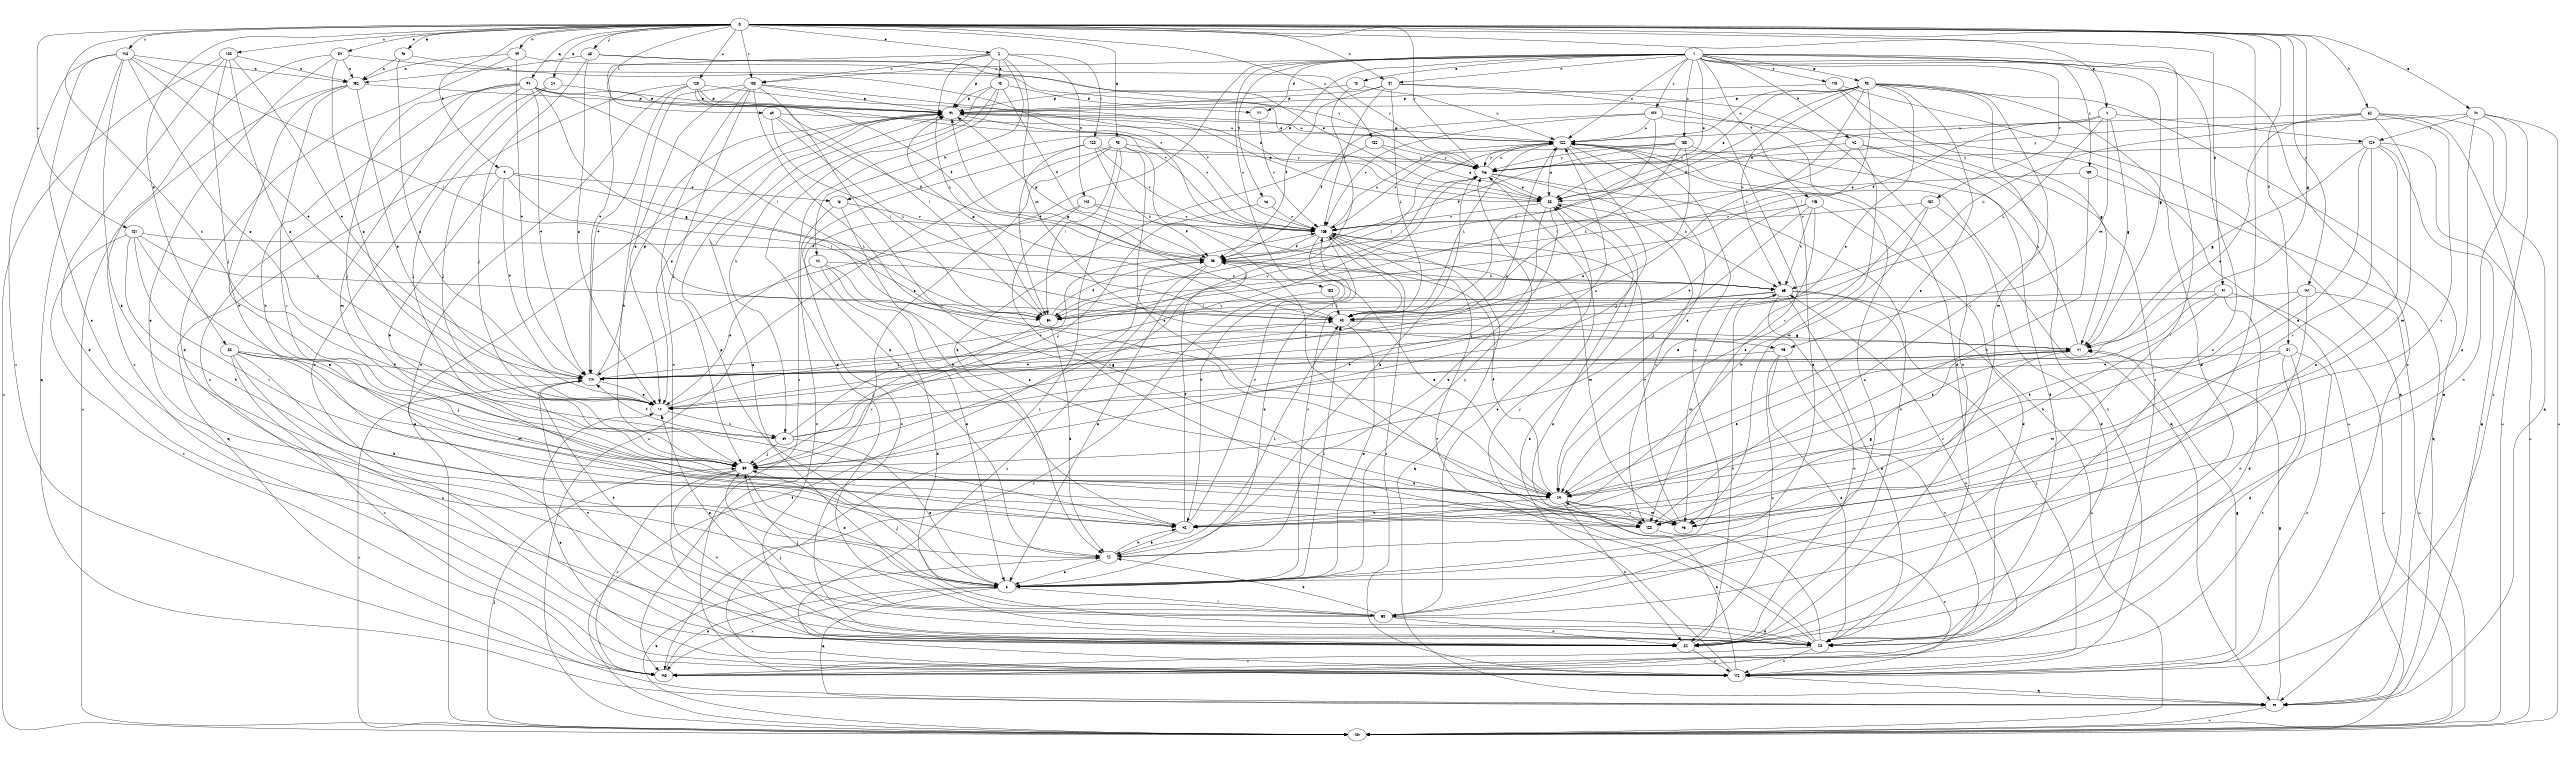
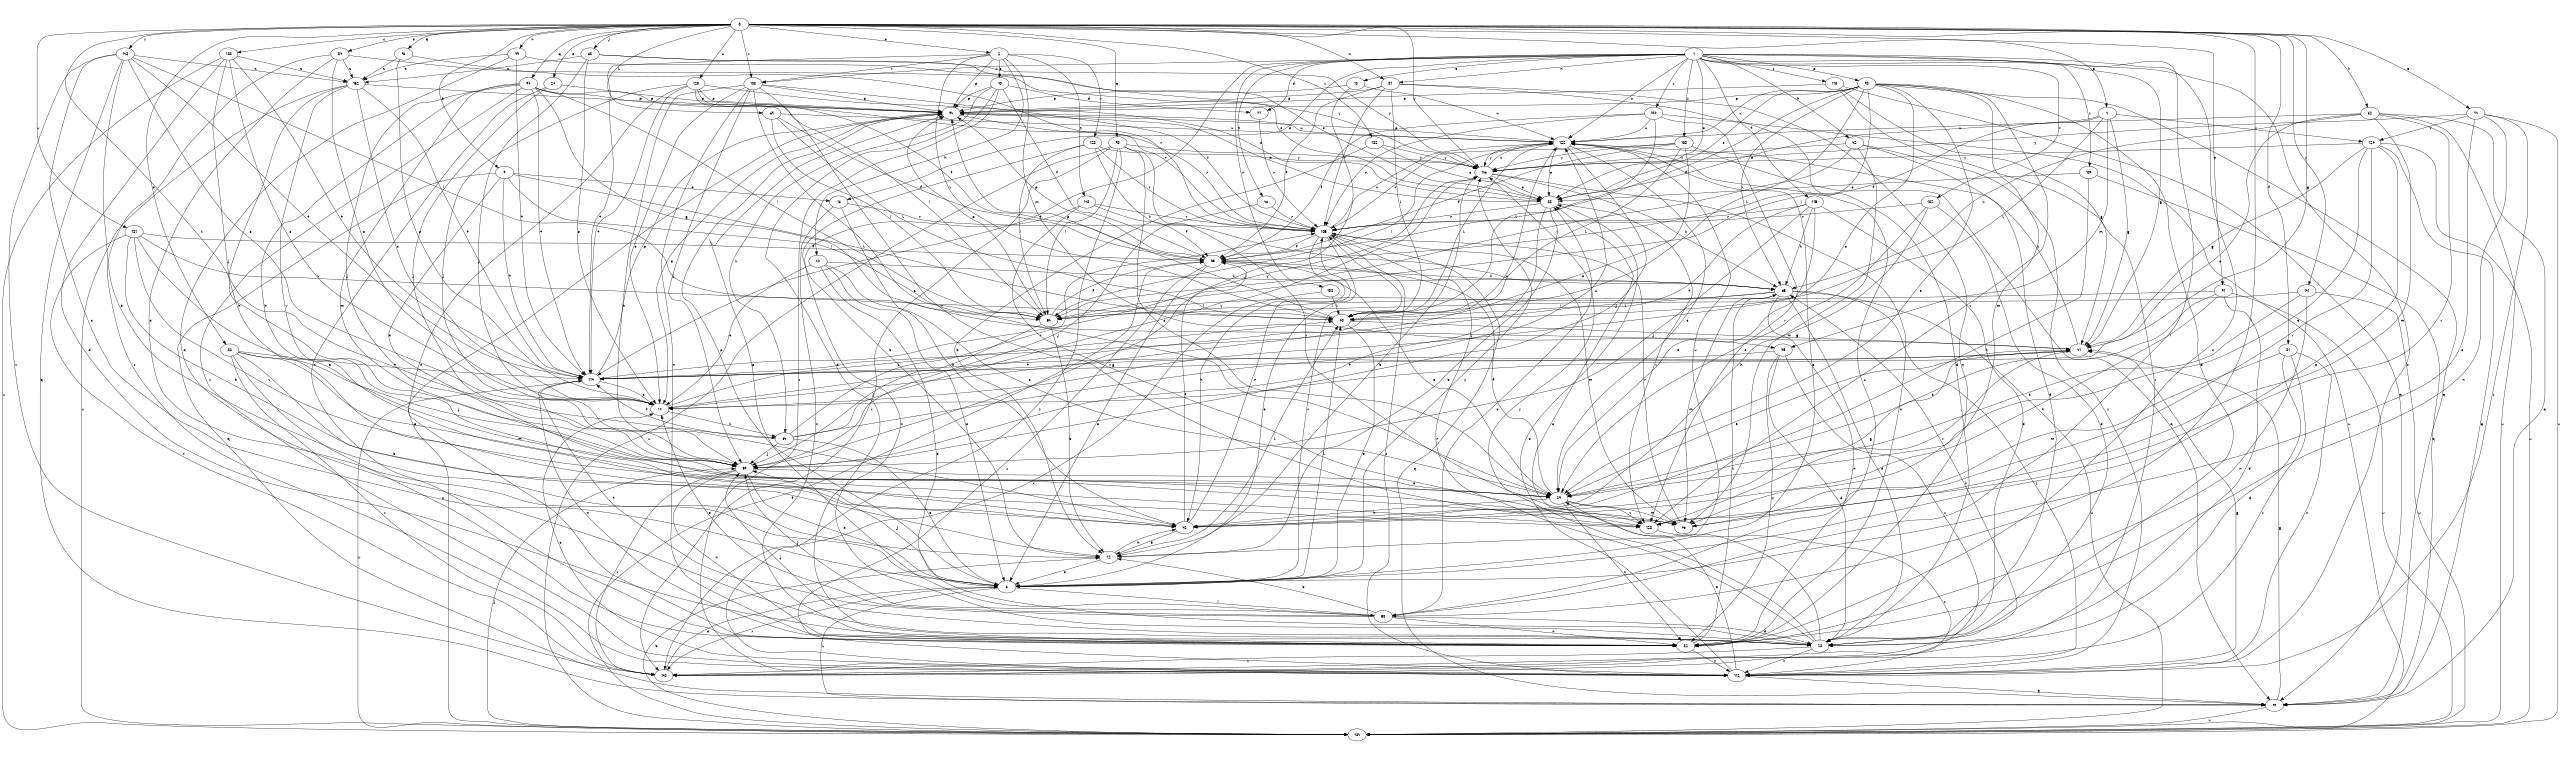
edge "31" -> "117": now "152" -> "117"
edge "6" -> "99": label "q" -> "l"
